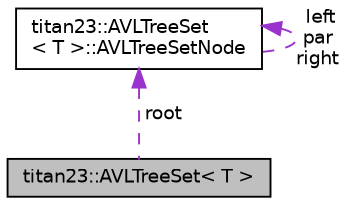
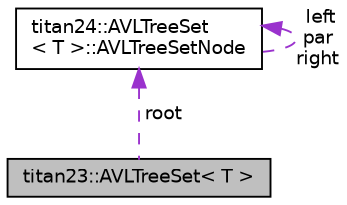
node "titan23::AVLTreeSet < T >::AVLTreeSetNode": label "titan23::AVLTreeSet < T >::AVLTreeSetNode" -> "titan24::AVLTreeSet < T >::AVLTreeSetNode"
